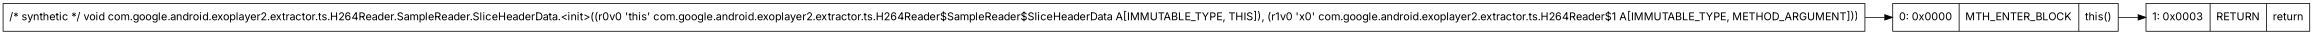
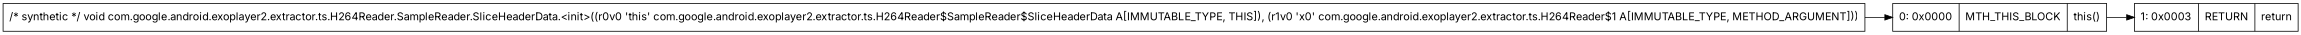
node "0: 0x0000": text "MTH_ENTER_BLOCK" -> "MTH_THIS_BLOCK"
